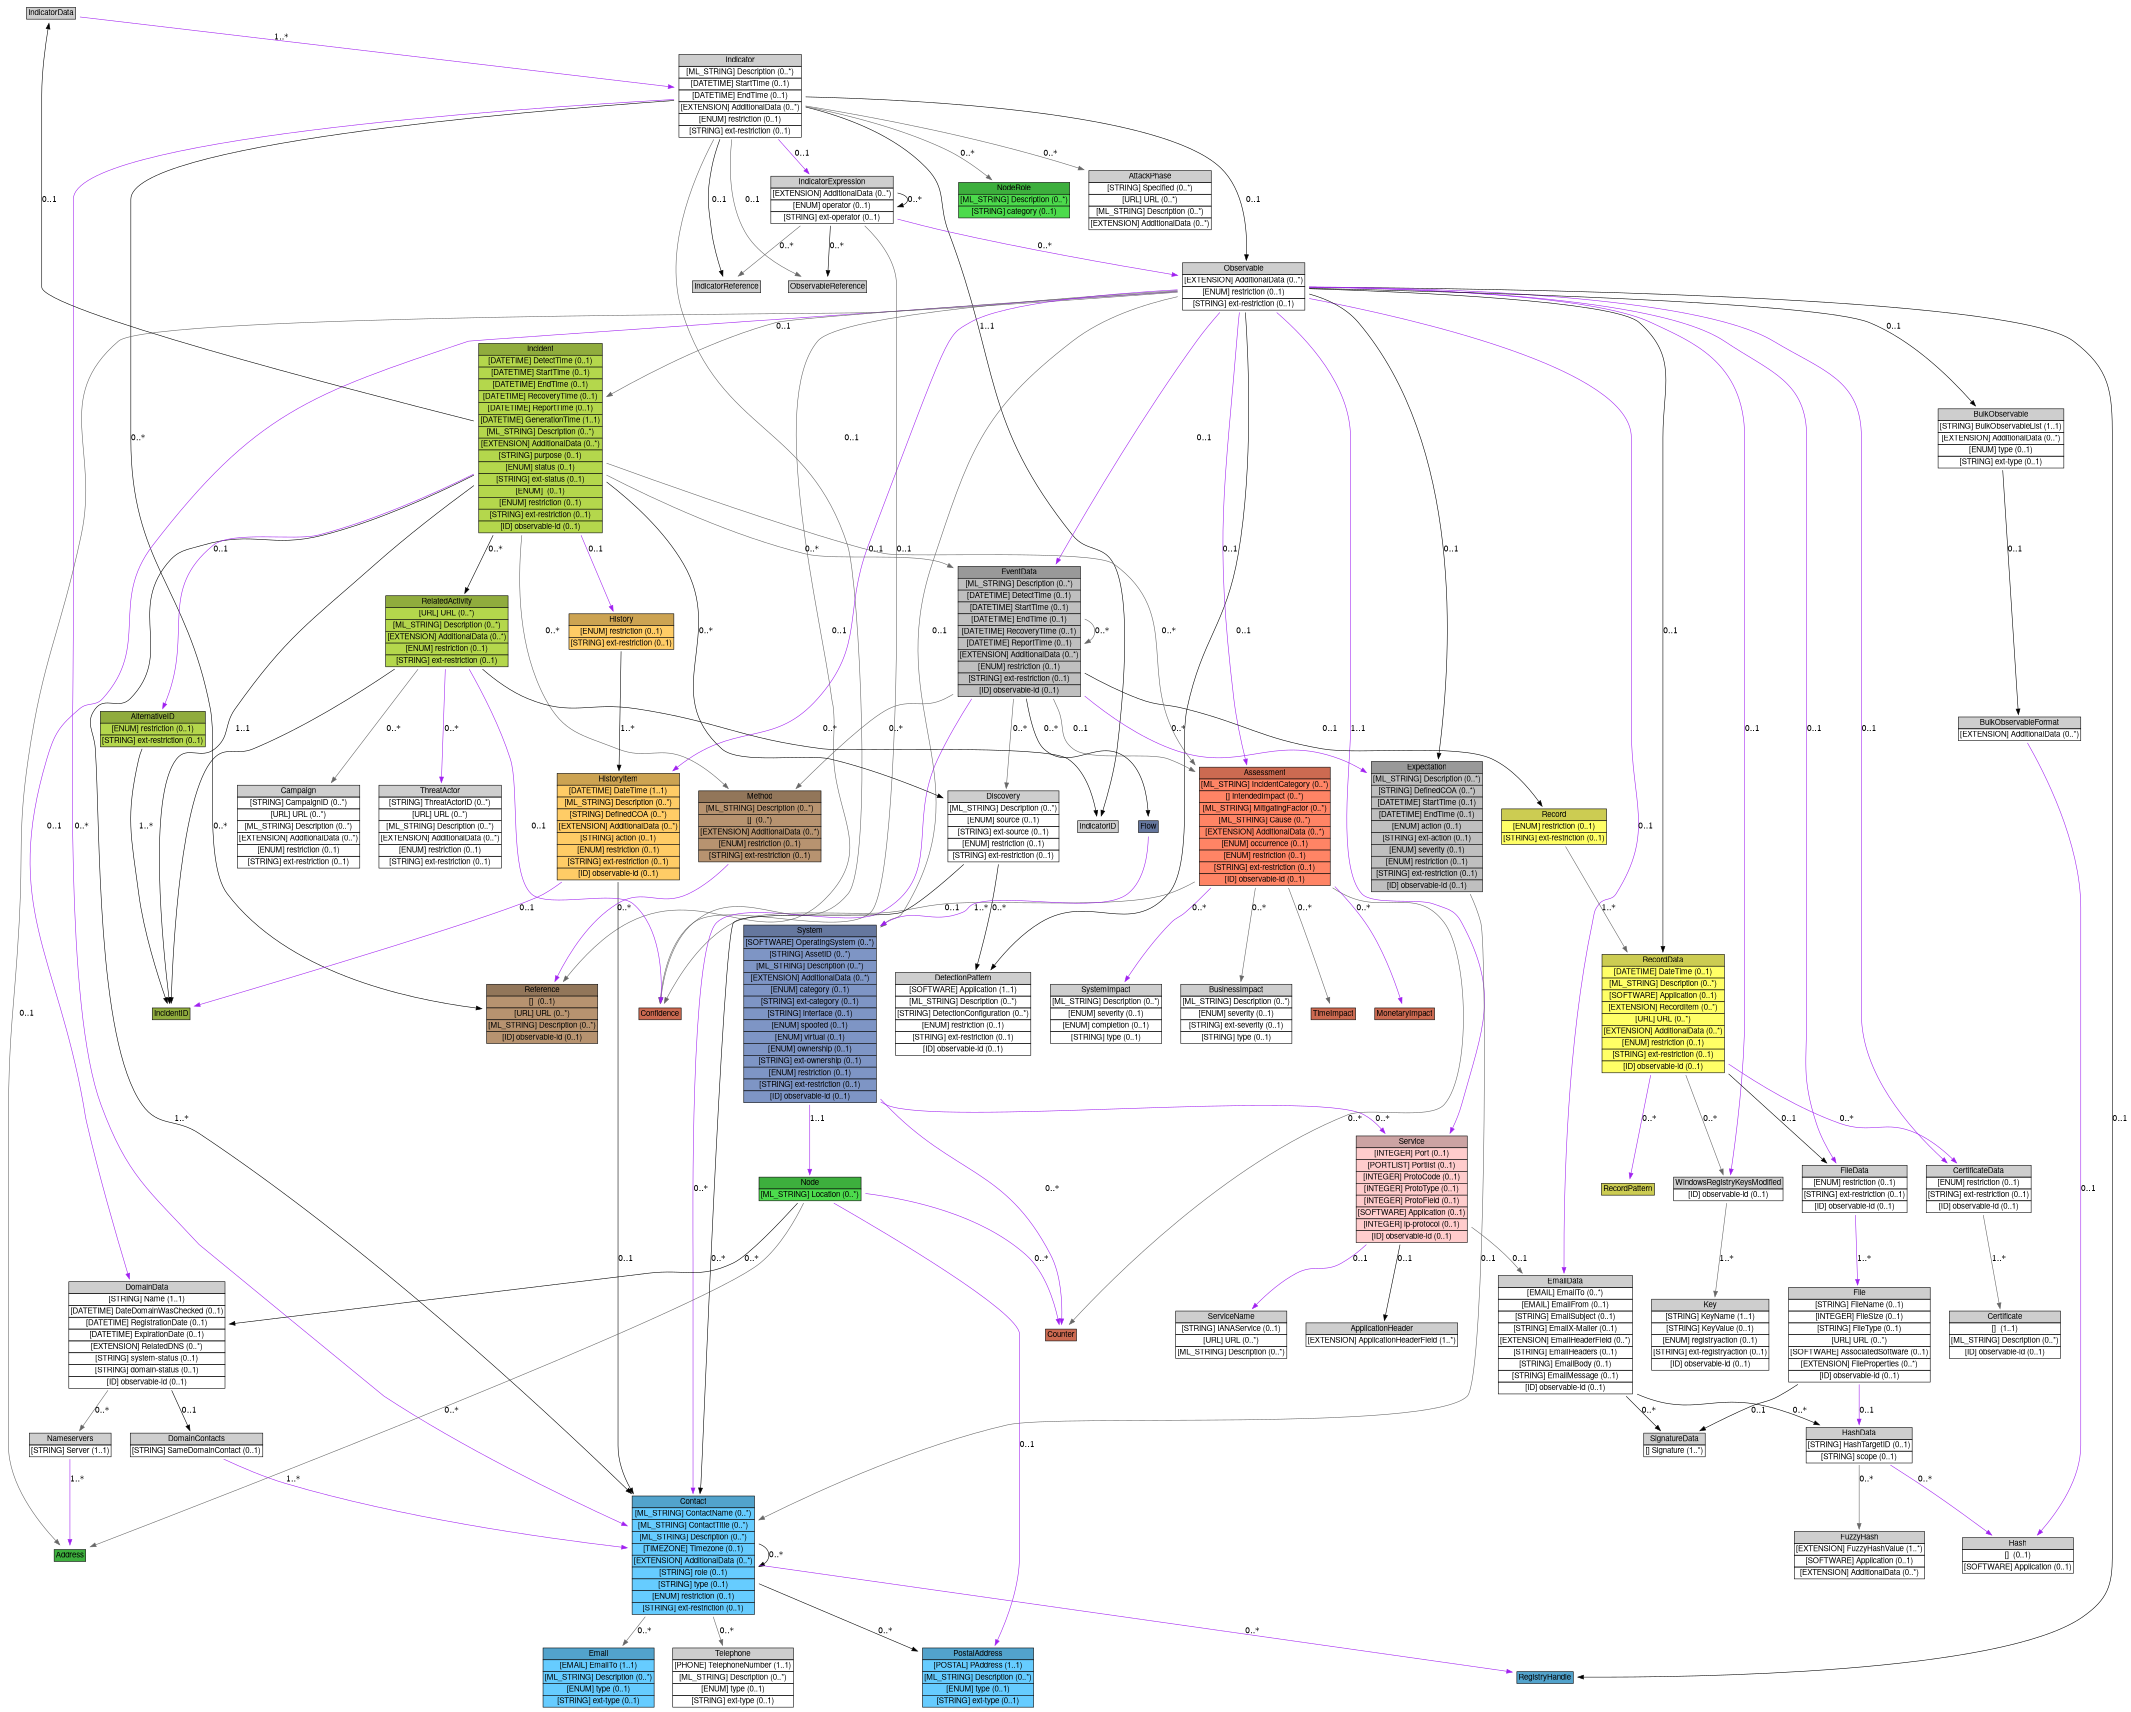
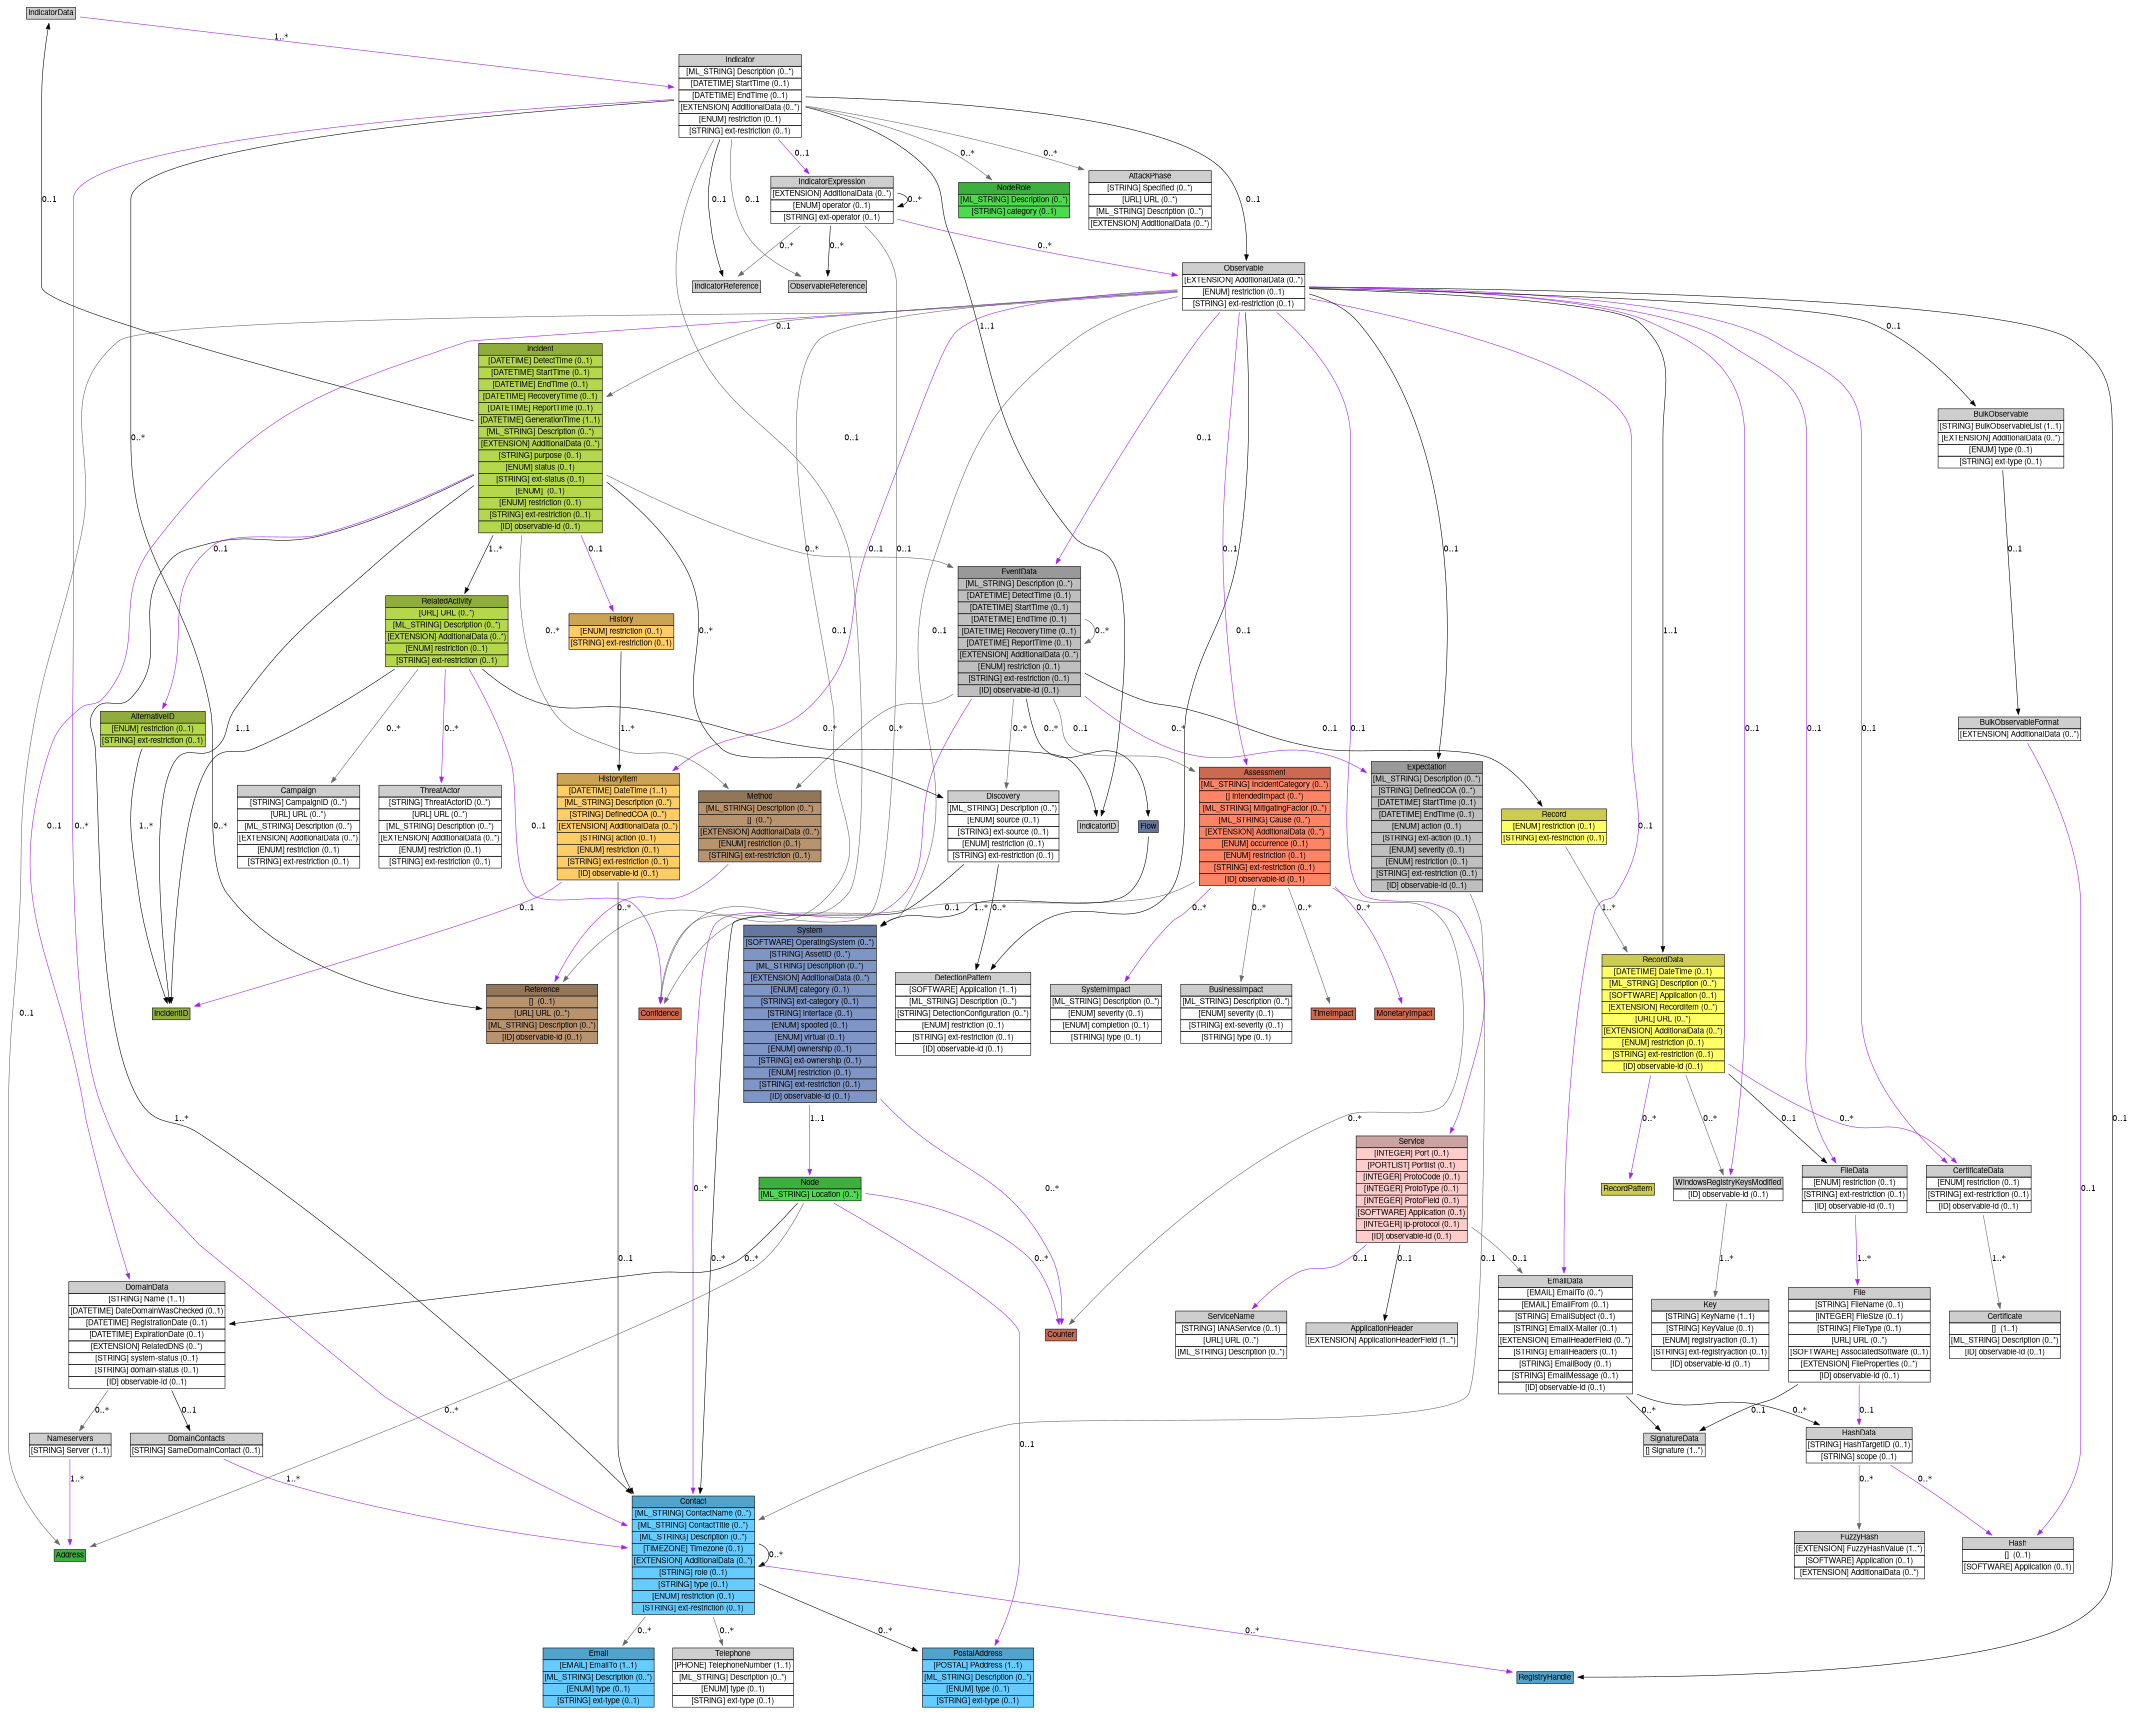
edge "Incident" -> "RelatedActivity": label "0..*" -> "1..*"
edge "Incident" -> "Assessment": removed, label "0..*"
edge "Observable" -> "RecordData": label "0..1" -> "1..1"
edge "Observable" -> "Service": label "1..1" -> "0..1"
edge "Flow" -> "System": color purple -> black
edge "System" -> "Service": removed, label "0..*"
